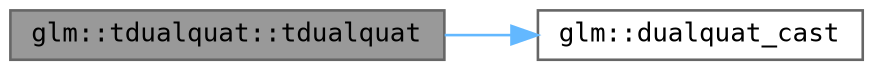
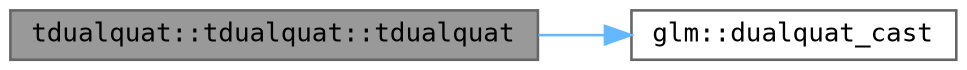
node "glm::tdualquat::tdualquat": label "glm::tdualquat::tdualquat" -> "tdualquat::tdualquat::tdualquat"
